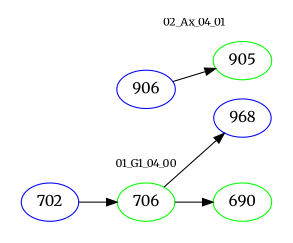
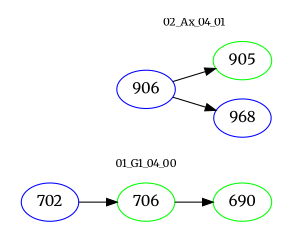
edge "706" -> "968": now "906" -> "968"
